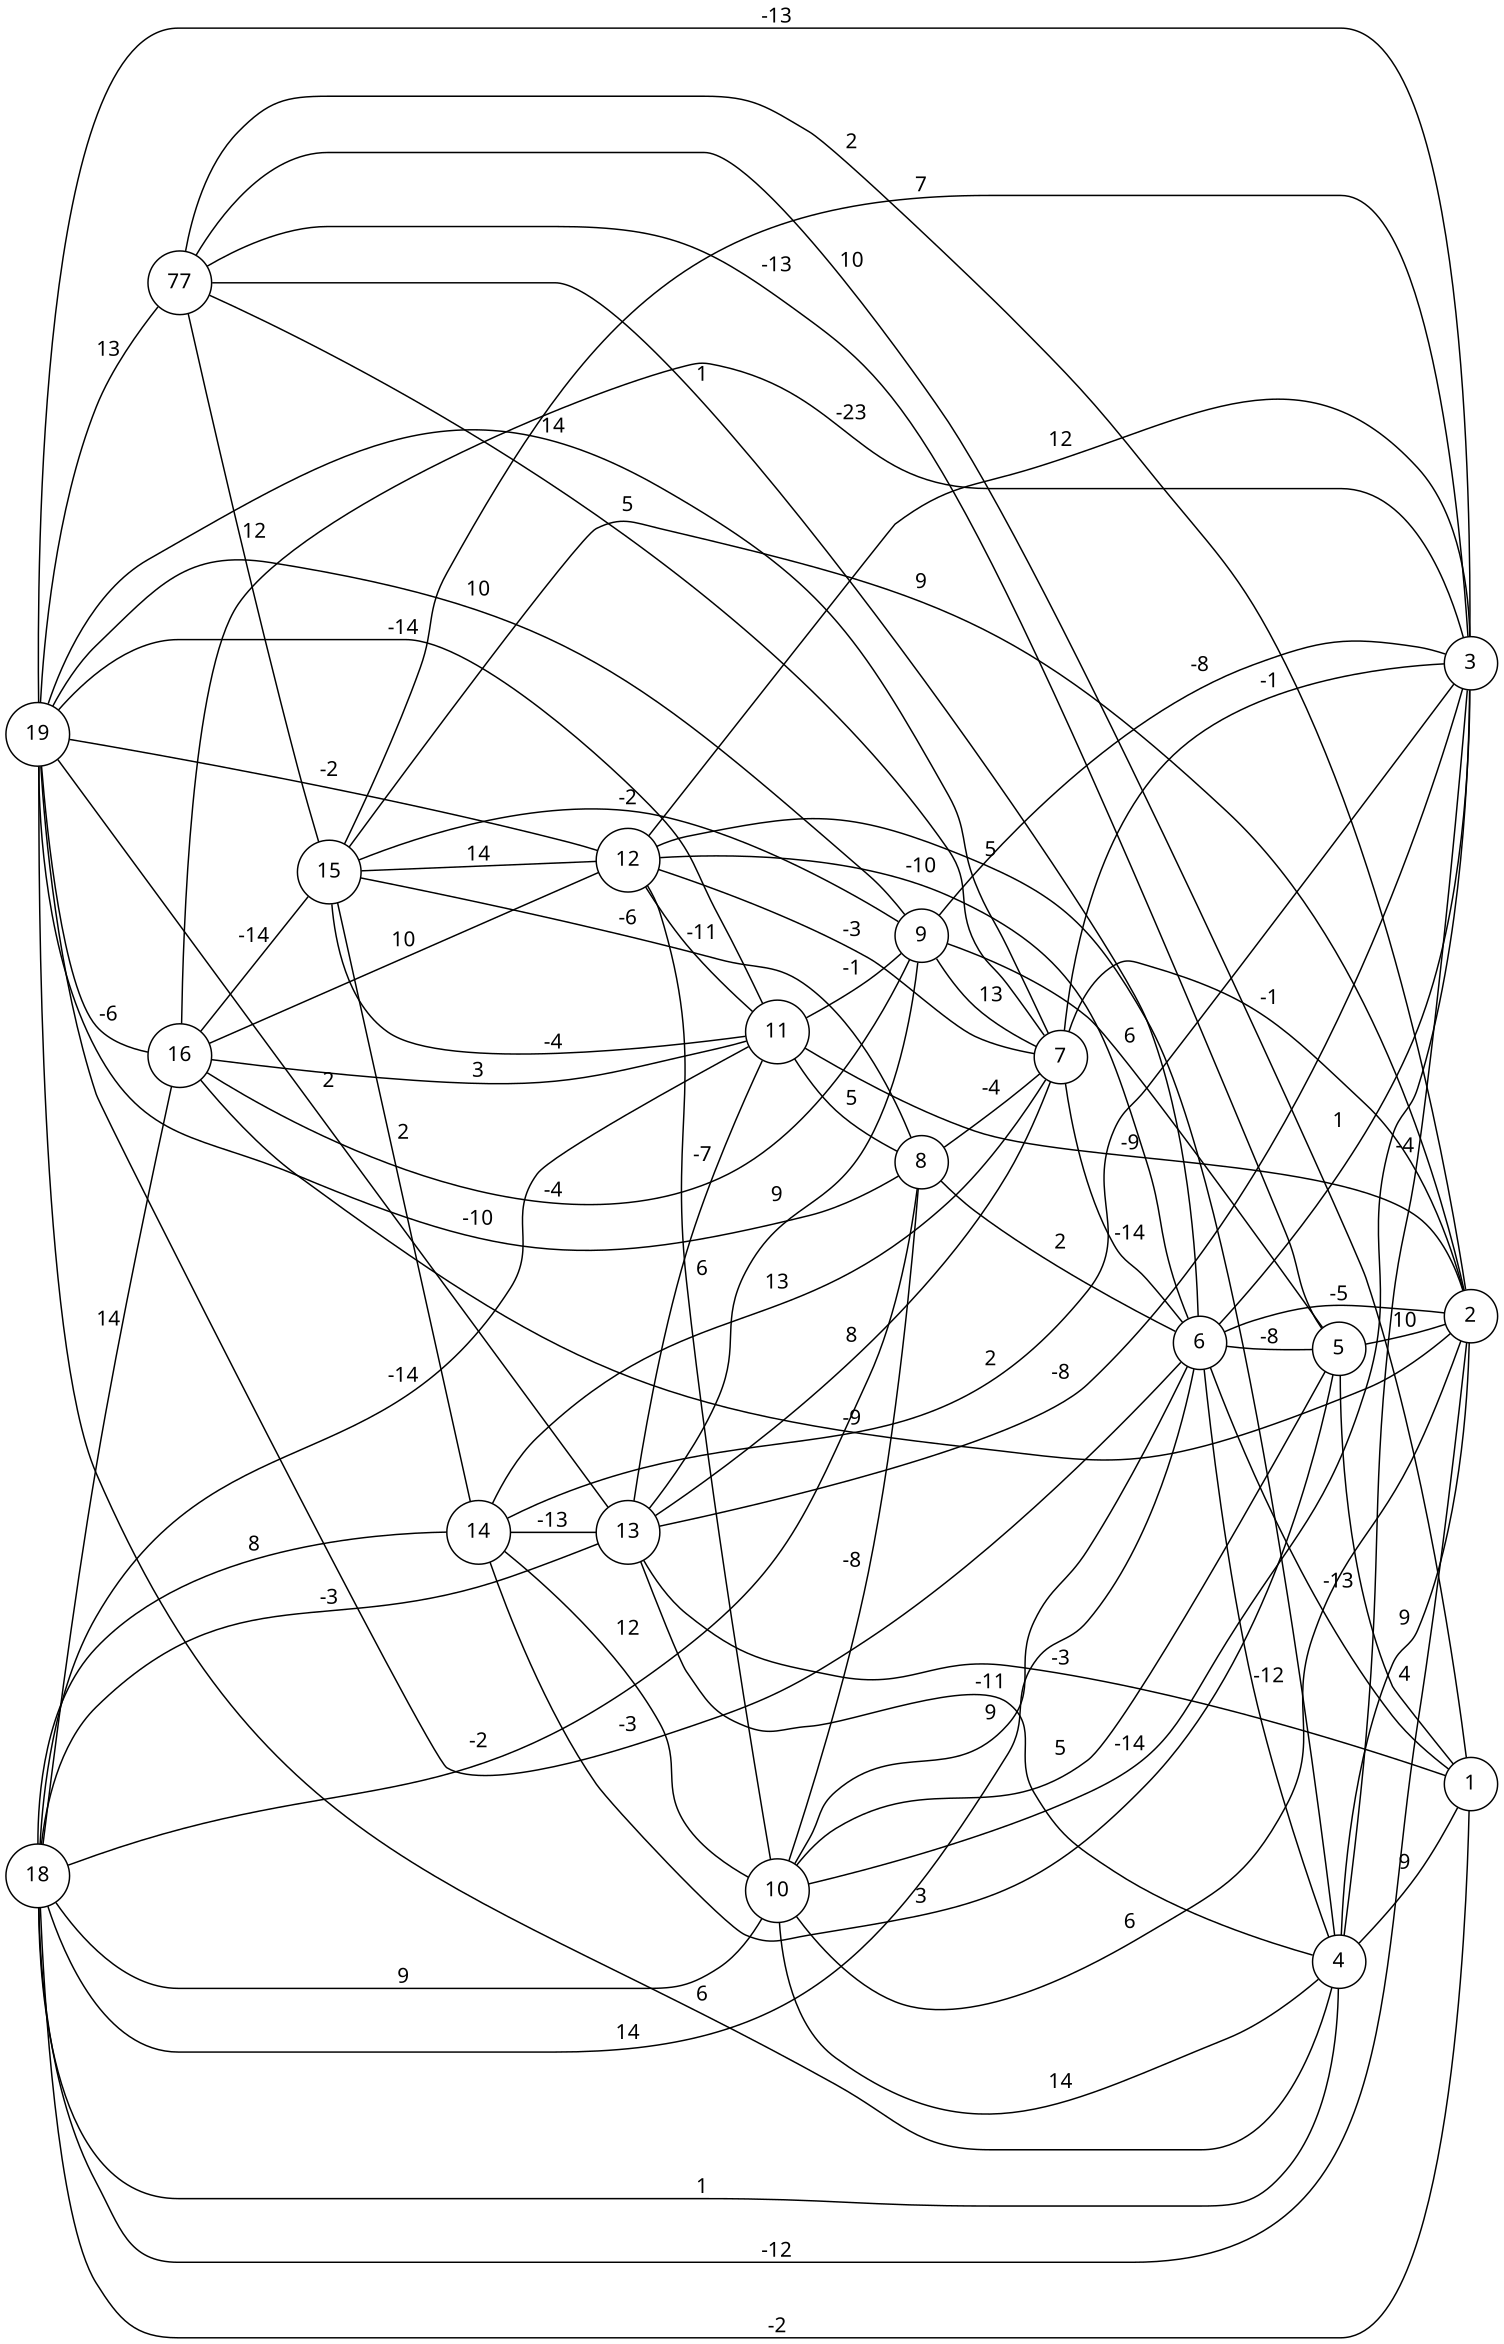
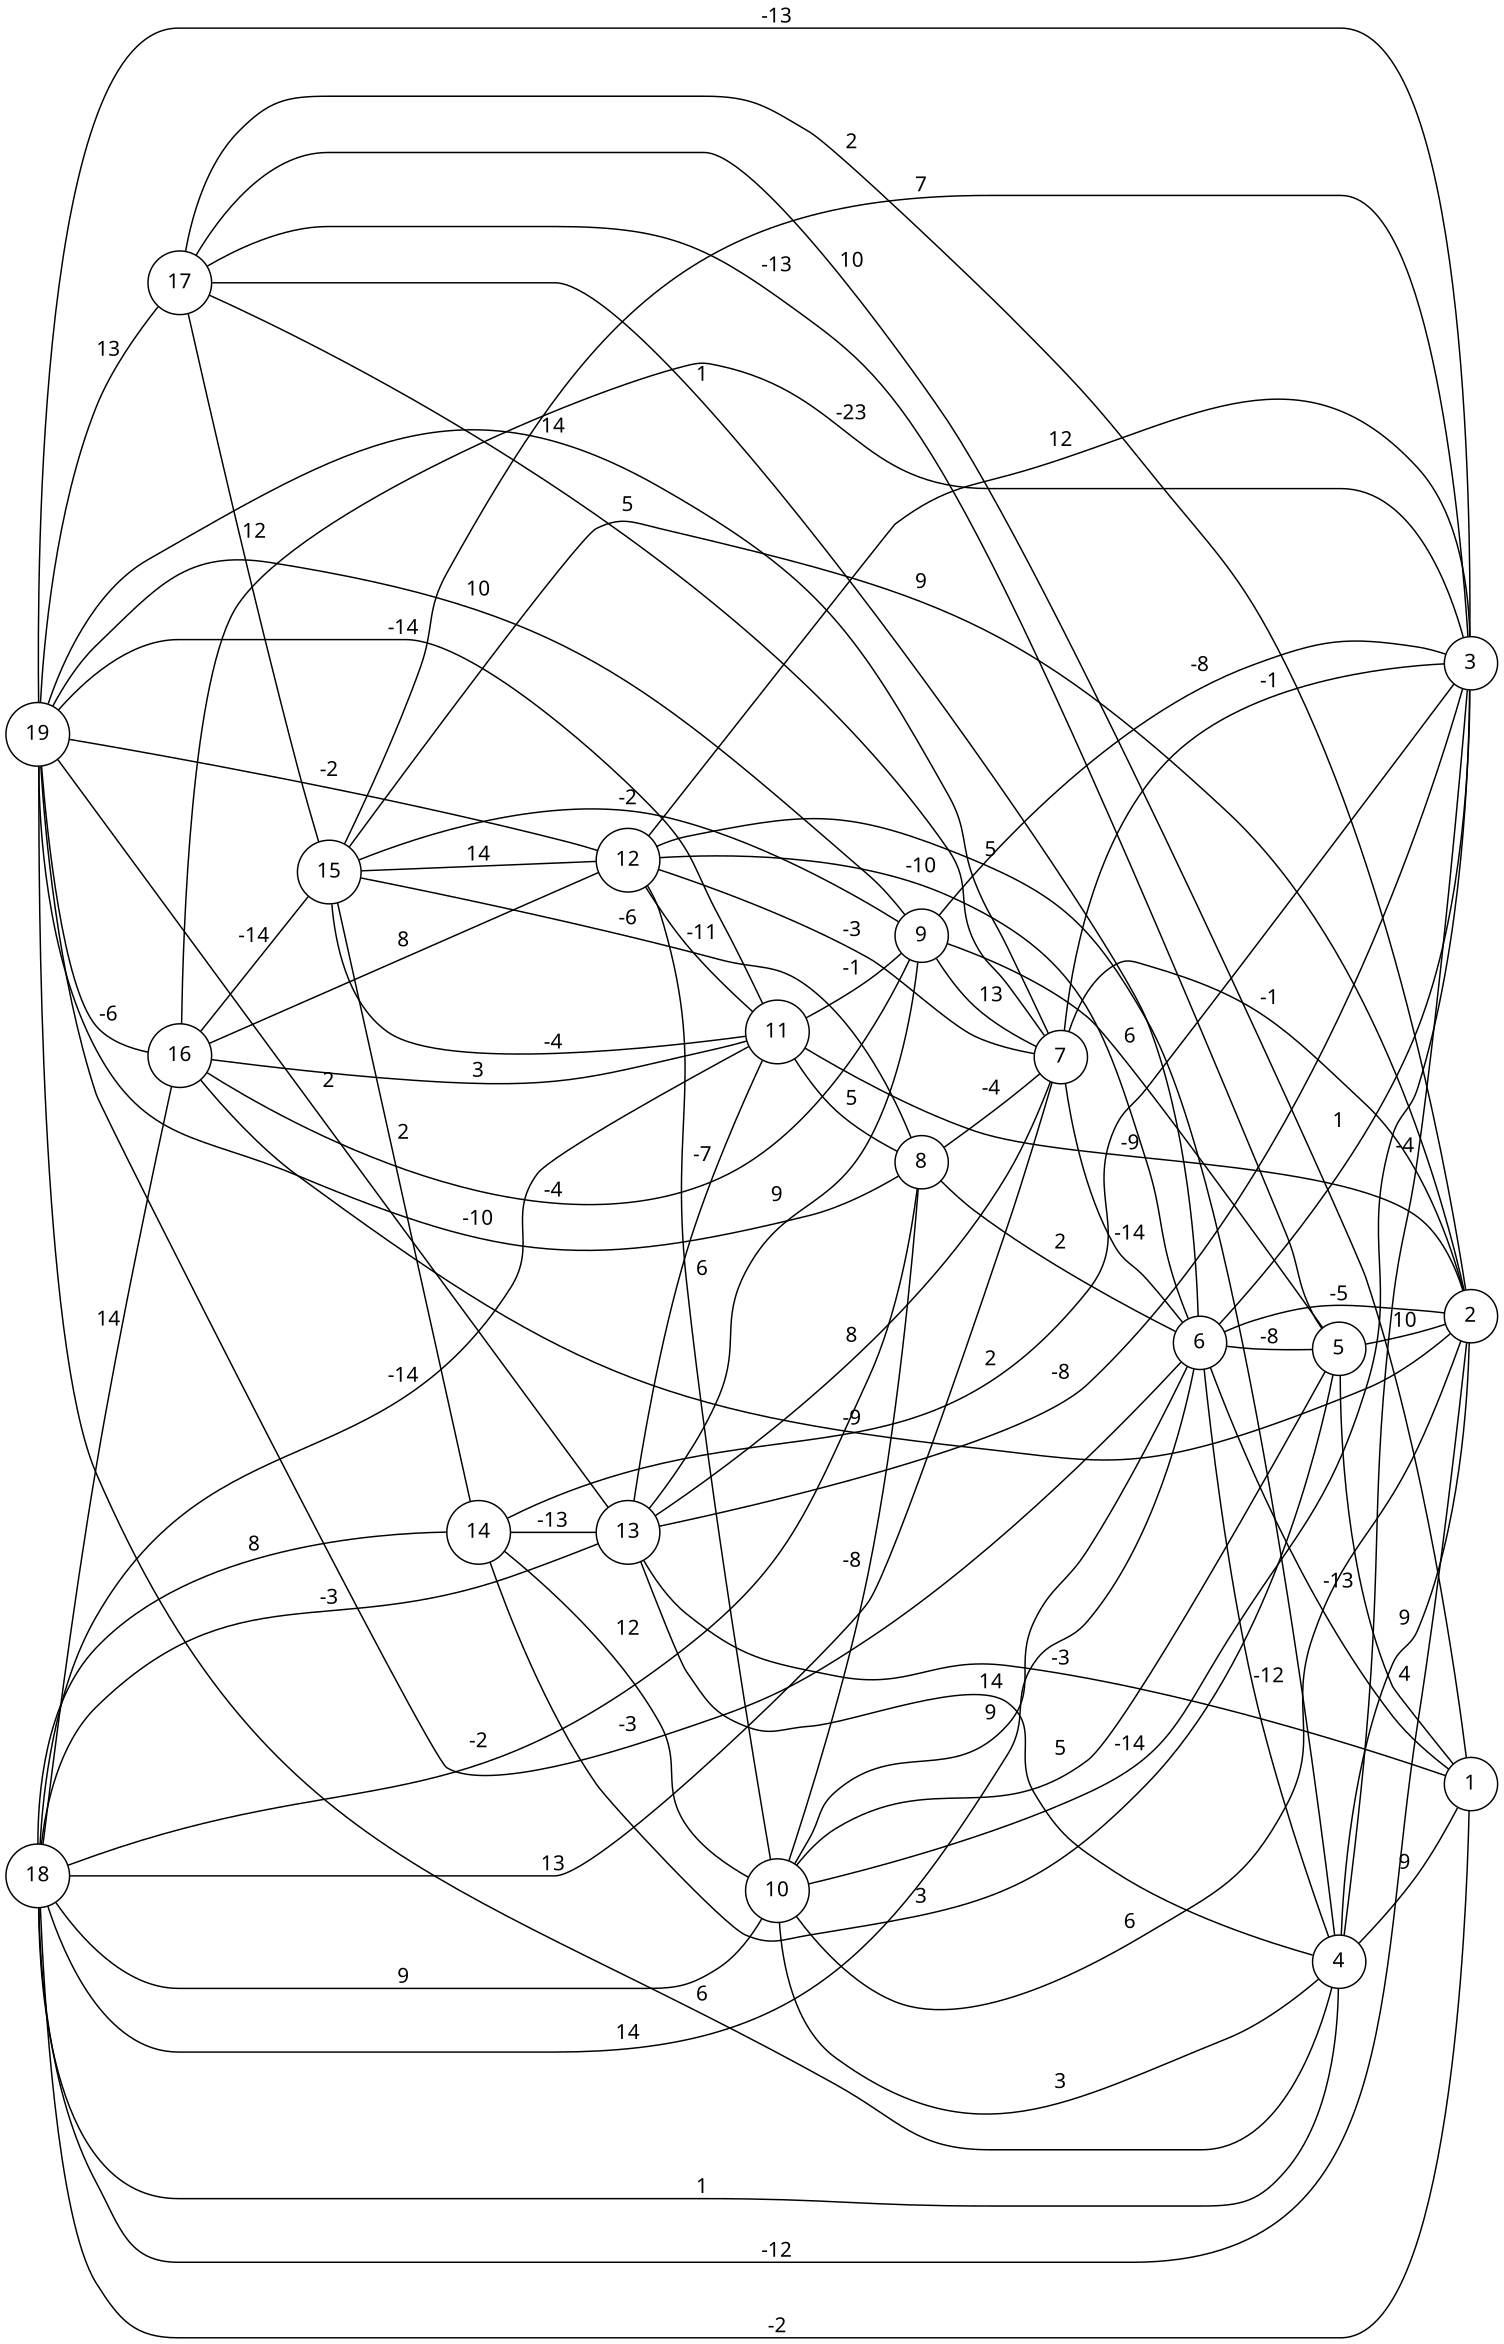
node "77": label "77" -> "17"
edge "12" -- "16": label "10" -> "8"
edge "7" -- "14": now "7" -- "18"
edge "13" -- "4": label "-11" -> "14"
edge "10" -- "4": label "14" -> "3"
